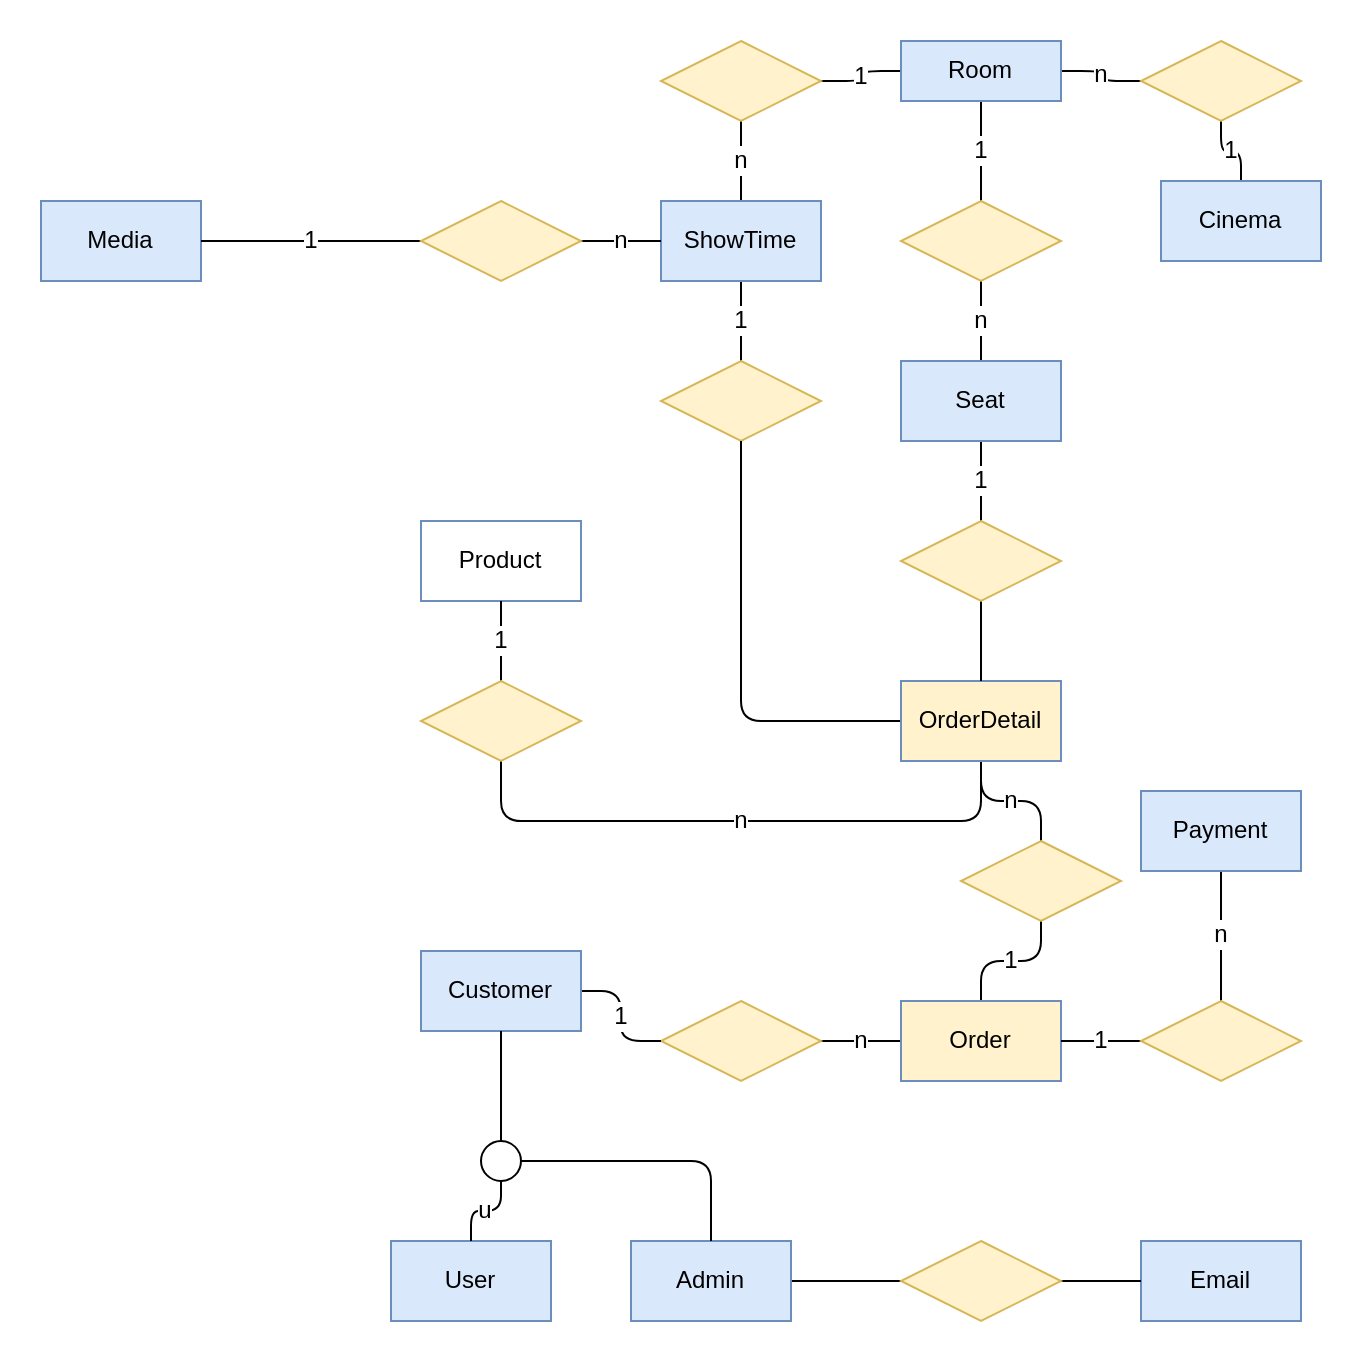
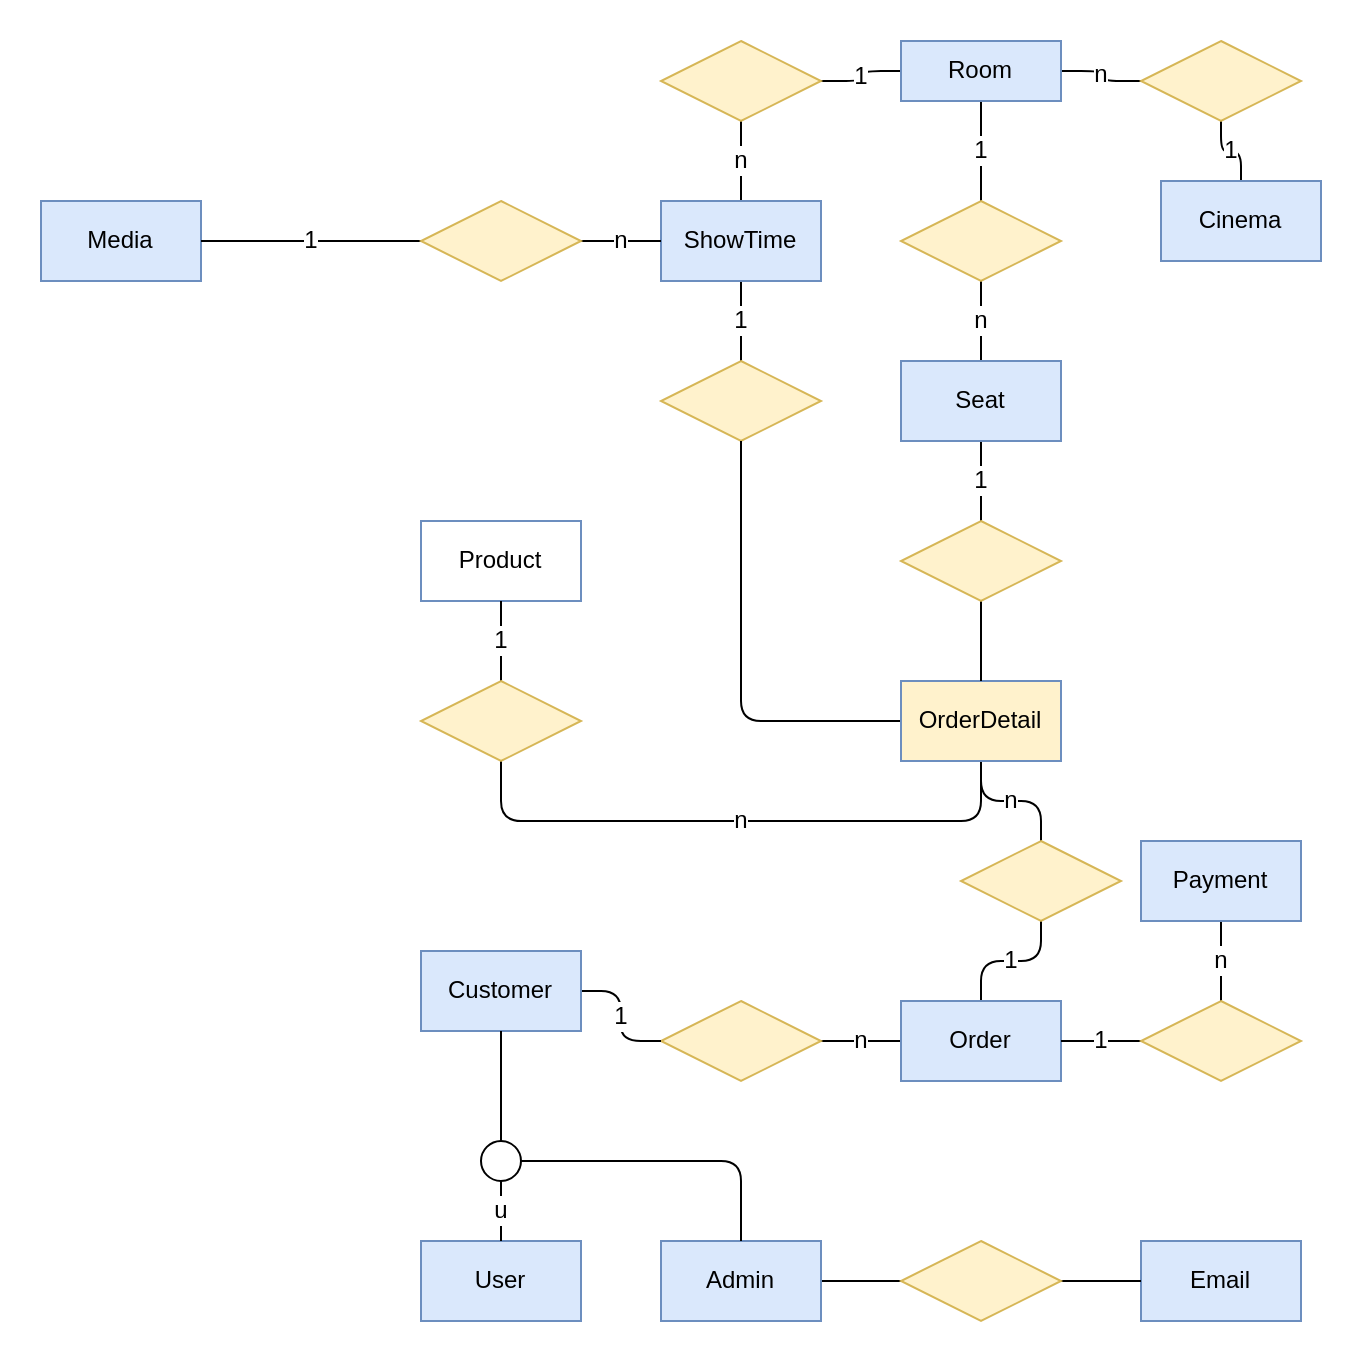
node "Payment": moved (1221, 831) -> (1221, 881)
node "Order": fillcolor #fff2cc -> #dae8fc
node "User": moved (471, 1281) -> (501, 1281)
node "Admin": moved (711, 1281) -> (741, 1281)
